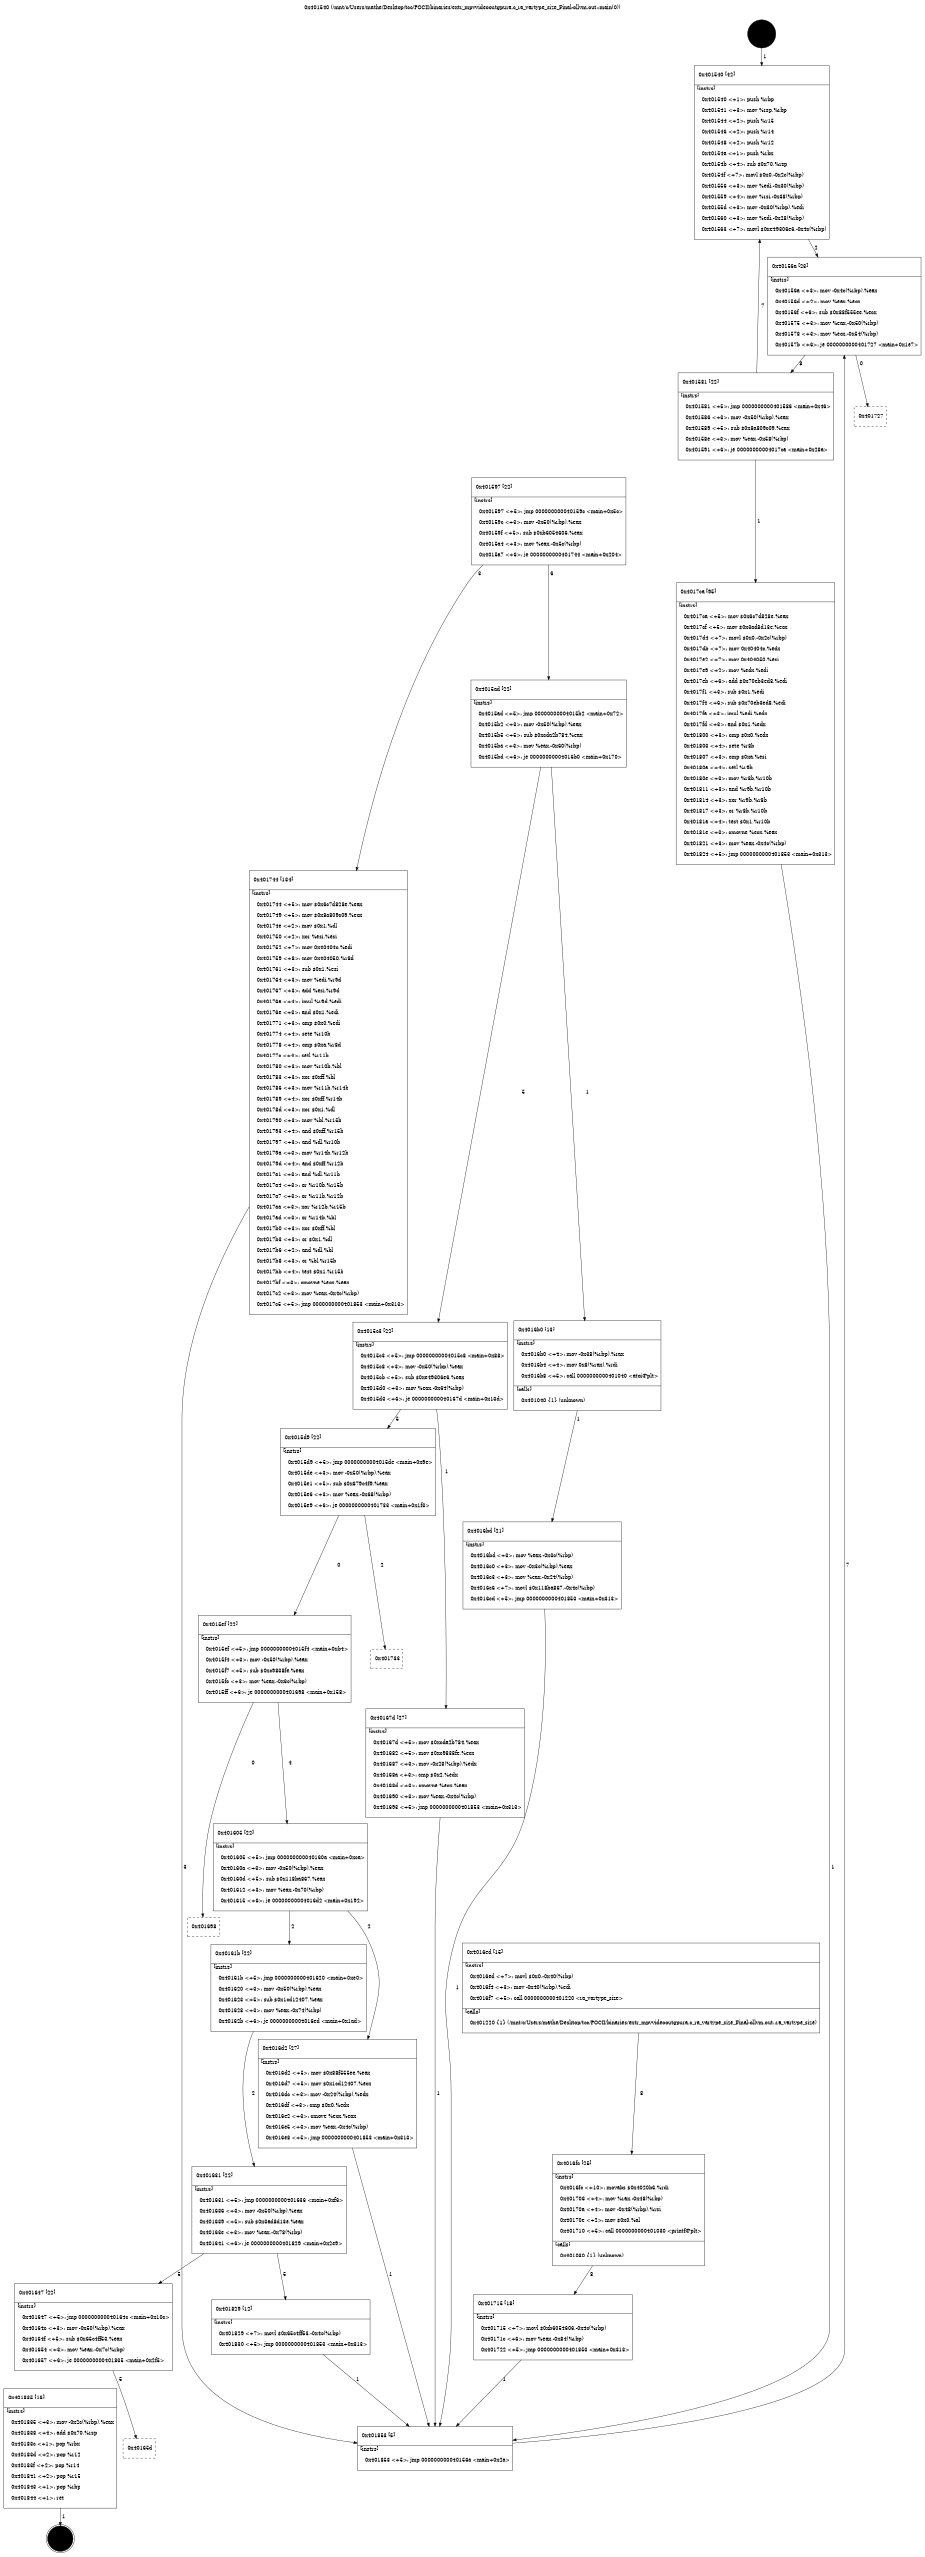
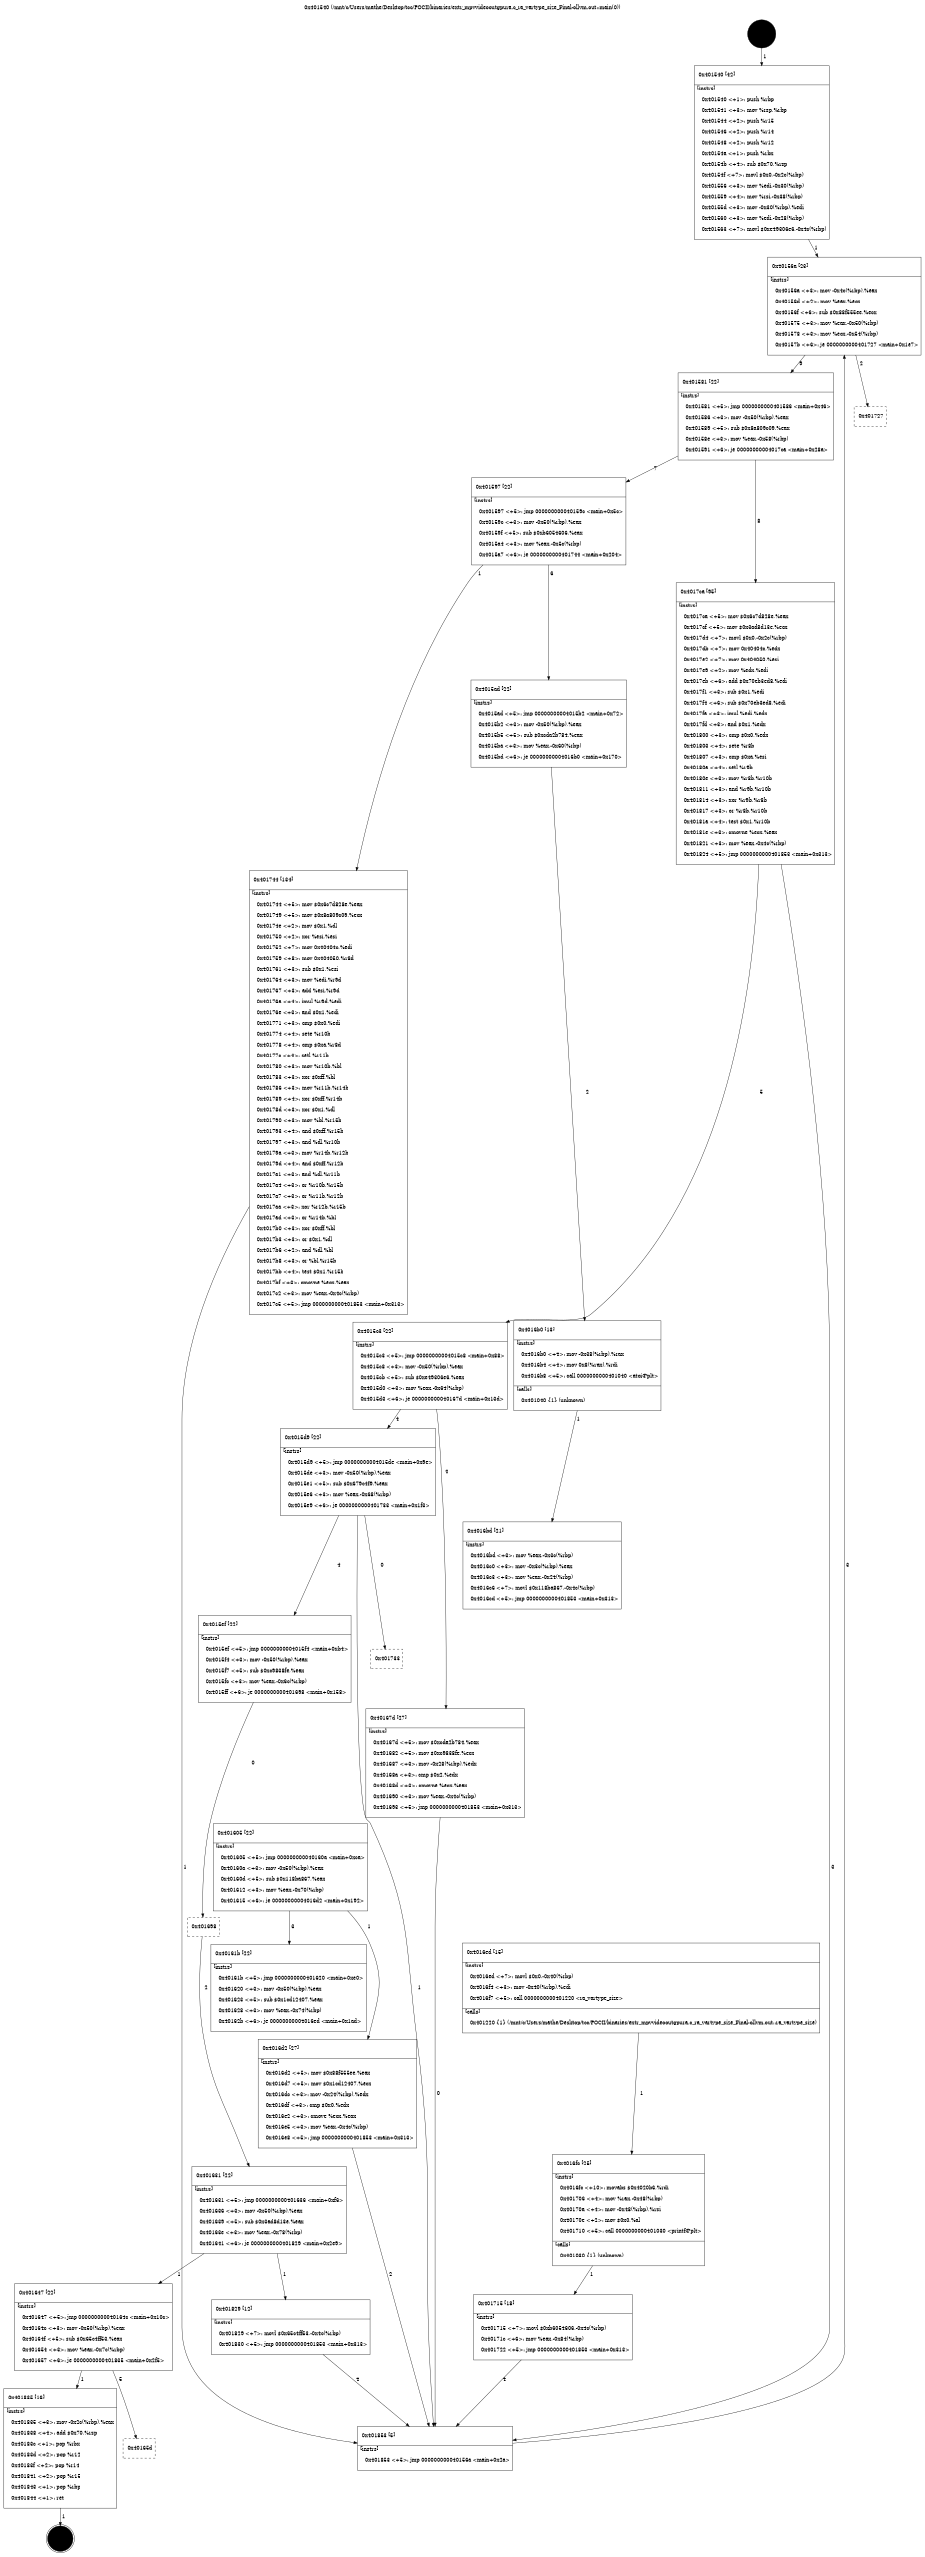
edge "0x401540 [42]" -> "0x40156a [23]": label " 2" -> " 1"
edge "0x401581 [22]" -> "0x401540 [42]": now "0x401581 [22]" -> "0x401597 [22]"
edge "0x40156a [23]" -> "0x401581 [22]": label " 8" -> " 9"
edge "0x40156a [23]" -> "0x401727": label " 0" -> " 2"
edge "0x401581 [22]" -> "0x4017ca [95]": label " 1" -> " 8"
edge "0x401597 [22]" -> "0x401744 [134]": label " 3" -> " 1"
edge "0x4015ad [22]" -> "0x4015c3 [22]": now "0x4017ca [95]" -> "0x4015c3 [22]"
edge "0x4015ad [22]" -> "0x4016b0 [13]": label " 1" -> " 2"
edge "0x4015c3 [22]" -> "0x4015d9 [22]": label " 5" -> " 4"
edge "0x4015c3 [22]" -> "0x40167d [27]": label " 1" -> " 4"
edge "0x4015d9 [22]" -> "0x4015ef [22]": label " 0" -> " 4"
edge "0x4015d9 [22]" -> "0x401733": label " 2" -> " 0"
edge "0x401853 [5]" -> "0x40156a [23]": label " 7" -> " 3"
edge "0x4015ef [22]" -> "0x401605 [22]": removed, label "4"
edge "0x401744 [134]" -> "0x401853 [5]": label " 3" -> " 1"
edge "0x4017ca [95]" -> "0x401853 [5]": label " 1" -> " 3"
edge "0x401605 [22]" -> "0x40161b [22]": label " 2" -> " 3"
edge "0x401605 [22]" -> "0x4016d2 [27]": label " 2" -> " 1"
edge "0x4016bd [21]" -> "0x401853 [5]": now "0x4015d9 [22]" -> "0x401853 [5]"
edge "0x40167d [27]" -> "0x401853 [5]": label " 1" -> " 0"
edge "0x4016ed [15]" -> "0x4016fc [25]": label " 8" -> " 1"
edge "0x40161b [22]" -> "0x401631 [22]": now "0x401698" -> "0x401631 [22]"
edge "0x401631 [22]" -> "0x401647 [22]": label " 5" -> " 1"
edge "0x401631 [22]" -> "0x401829 [12]": label " 5" -> " 1"
edge "0x4016d2 [27]" -> "0x401853 [5]": label " 1" -> " 2"
edge "0x4016fc [25]" -> "0x401715 [18]": label " 8" -> " 1"
edge "0x401647 [22]" -> "0x401835 [16]": added, label "1"
edge "0x401829 [12]" -> "0x401853 [5]": label " 1" -> " 4"
edge "0x401715 [18]" -> "0x401853 [5]": label " 1" -> " 4"
